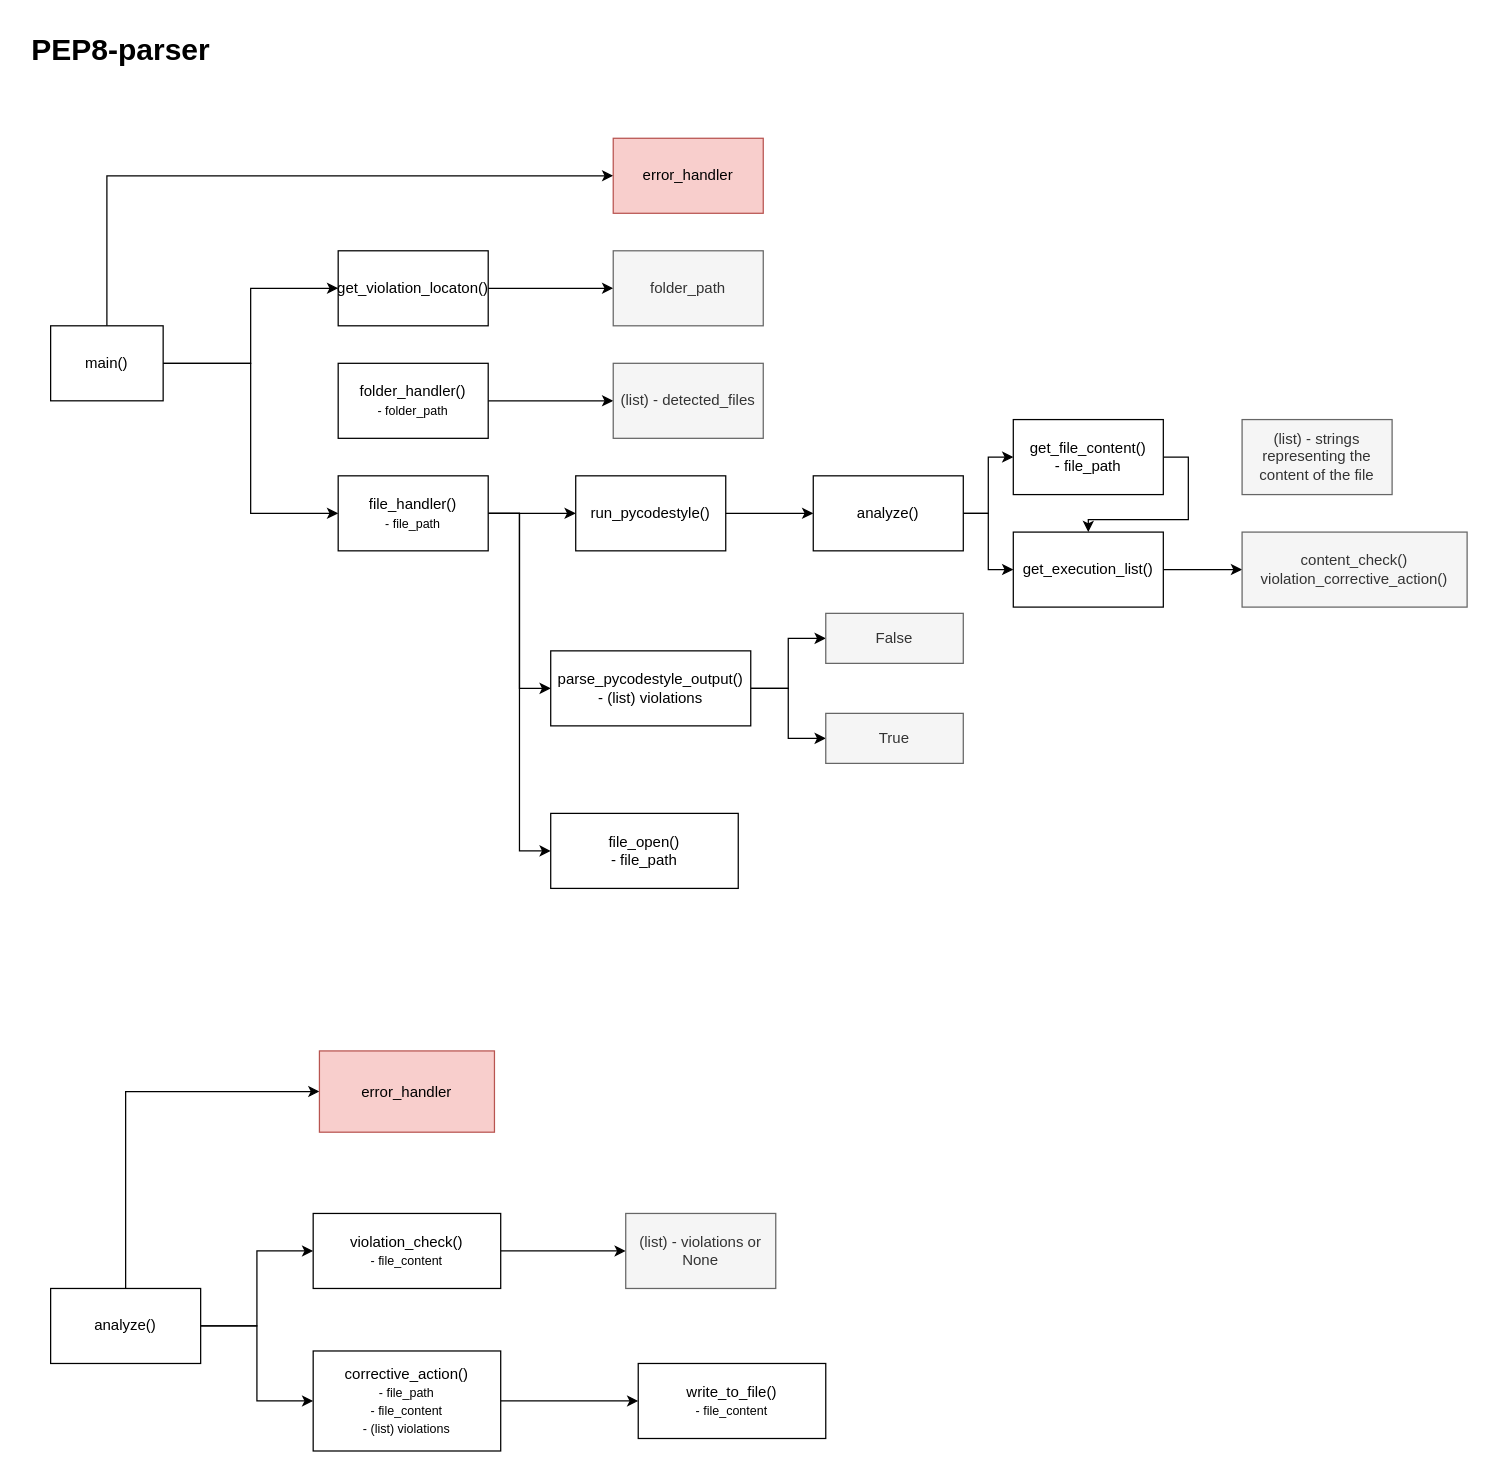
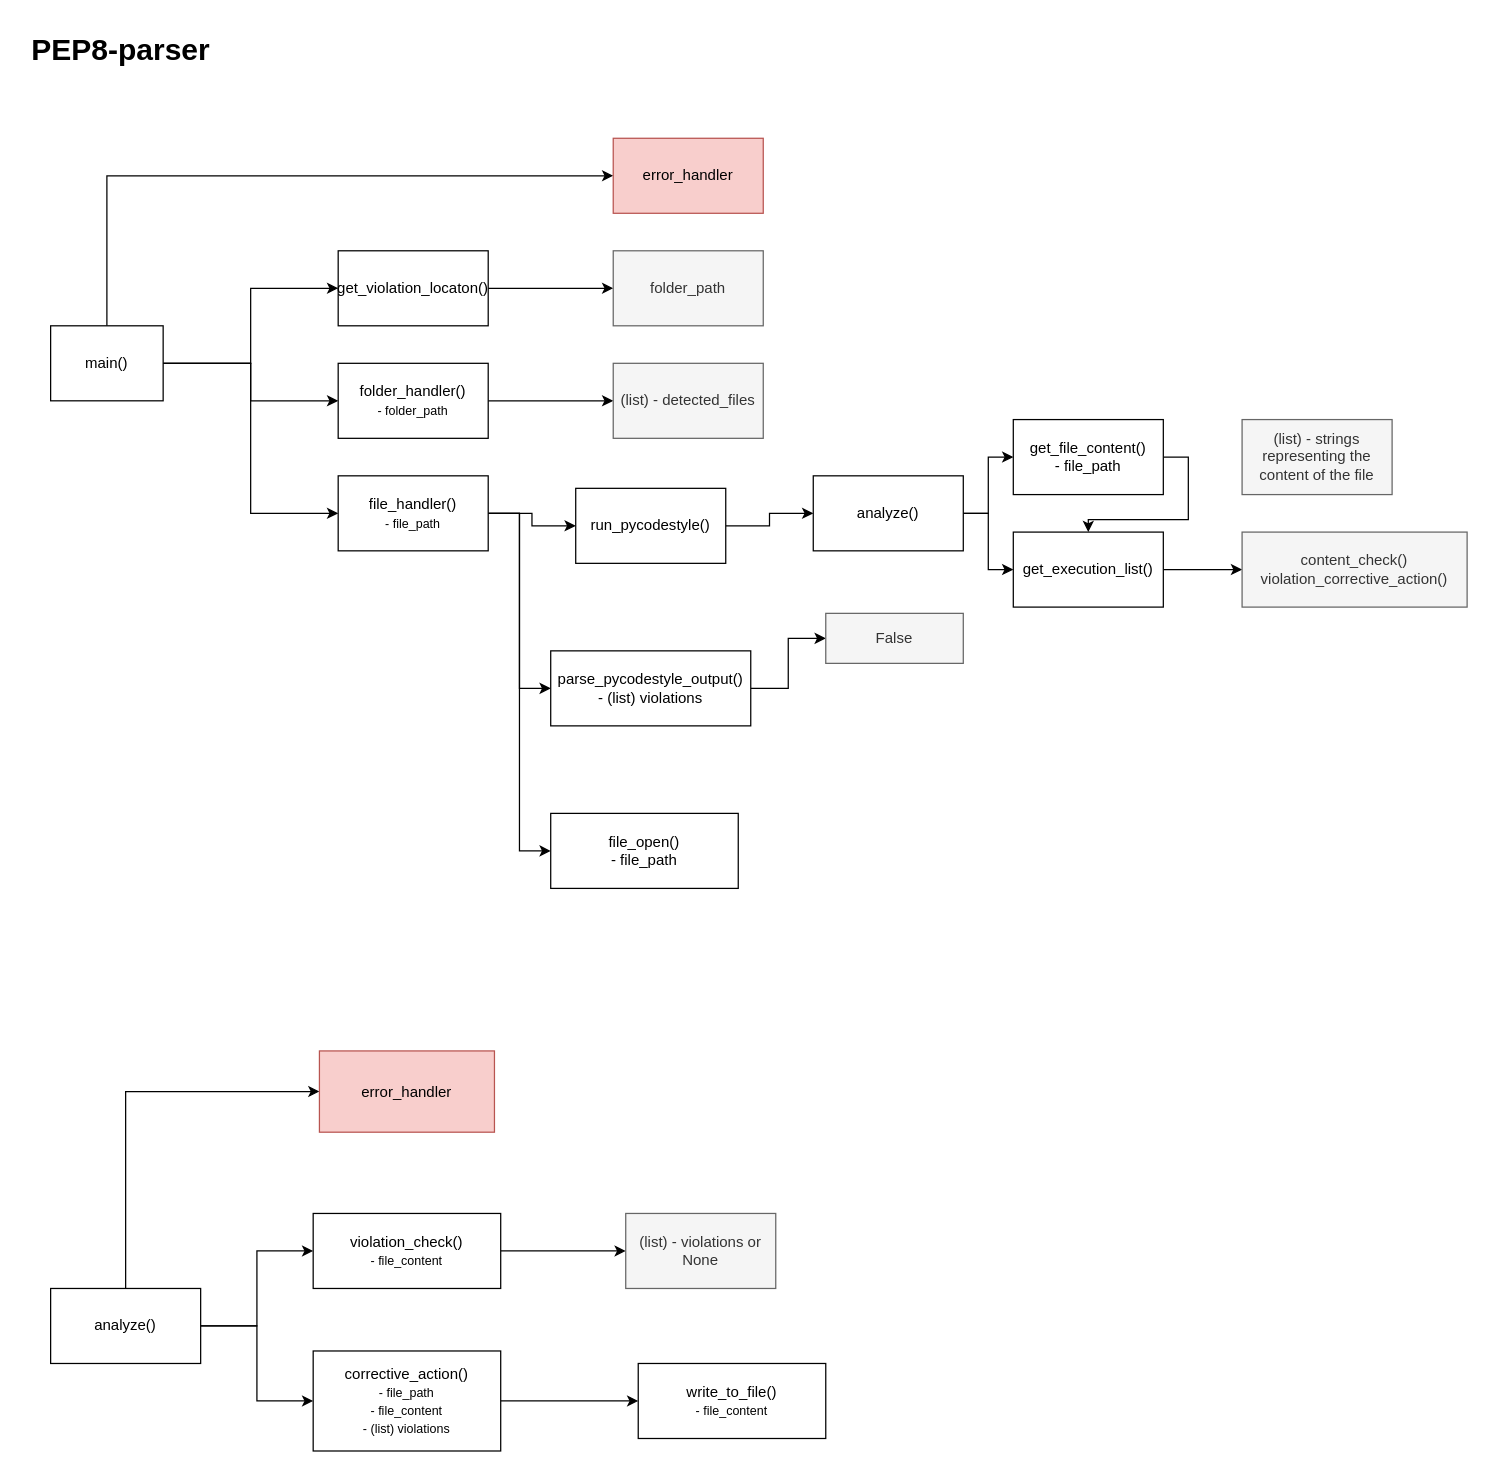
edge "main()" -> "folder_handler() - folder_path": added
node "run_pycodestyle()": moved (651, 513) -> (651, 526)
edge "parse_pycodestyle_output() - (list) violations" -> "True": removed
node "True": removed
